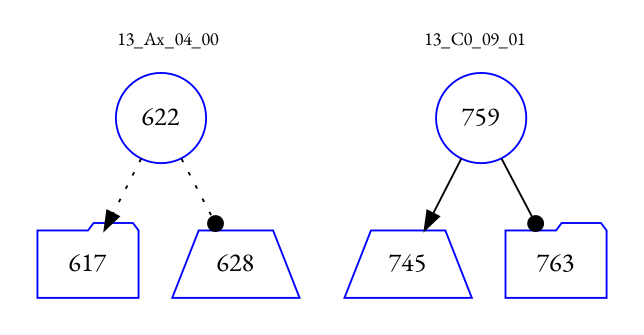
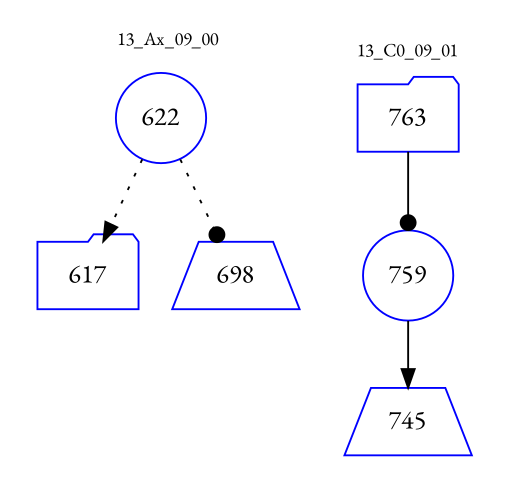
cluster "13_Ax_04_00": label "13_Ax_04_00" -> "13_Ax_09_00"
edge "759" -> "763": reversed
node "628": label "628" -> "698"
